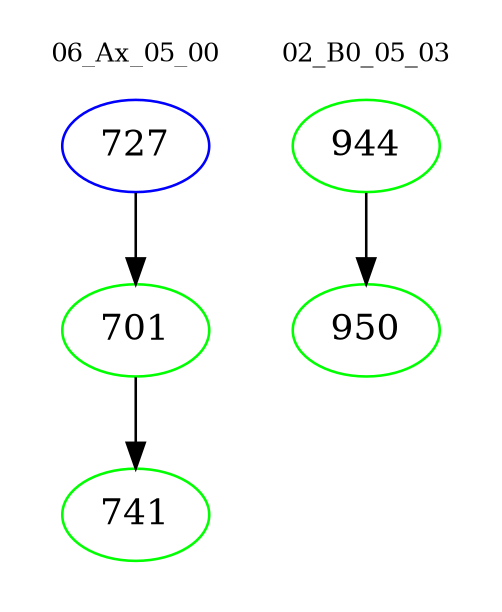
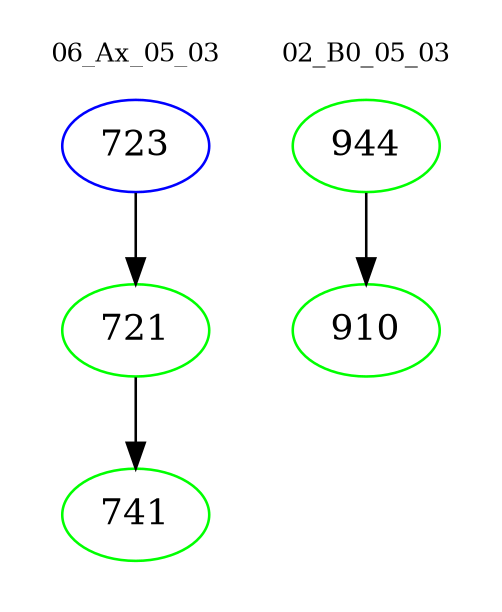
cluster "06_Ax_05_00": label "06_Ax_05_00" -> "06_Ax_05_03"
node "727": label "727" -> "723"
node "701": label "701" -> "721"
node "950": label "950" -> "910"
